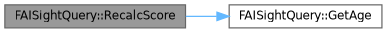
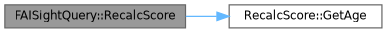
node "FAISightQuery::GetAge": label "FAISightQuery::GetAge" -> "RecalcScore::GetAge"
